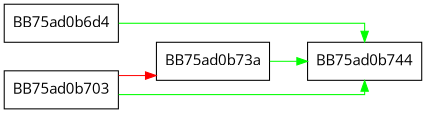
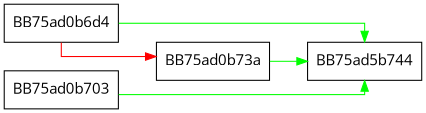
node "BB75ad0b744": label "BB75ad0b744" -> "BB75ad5b744"
edge "BB75ad0b703" -> "BB75ad0b73a": now "BB75ad0b6d4" -> "BB75ad0b73a"
